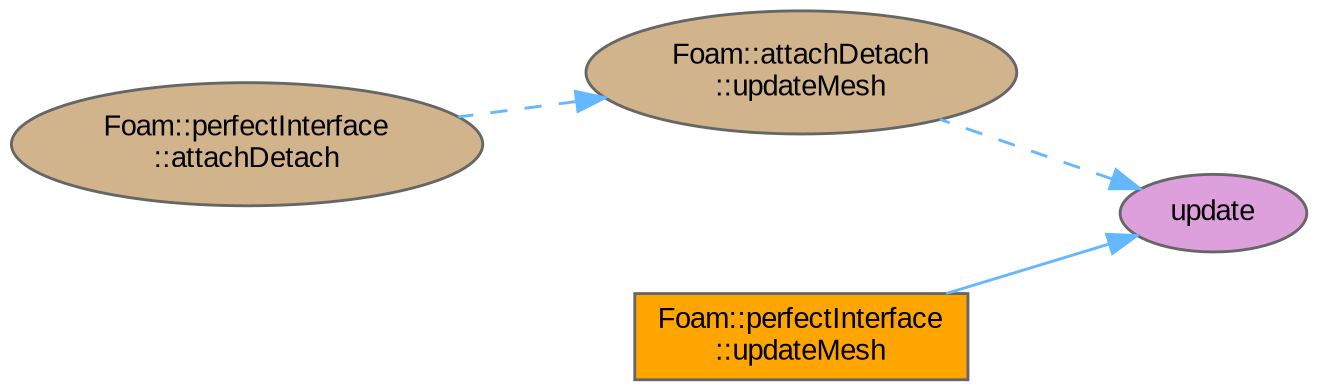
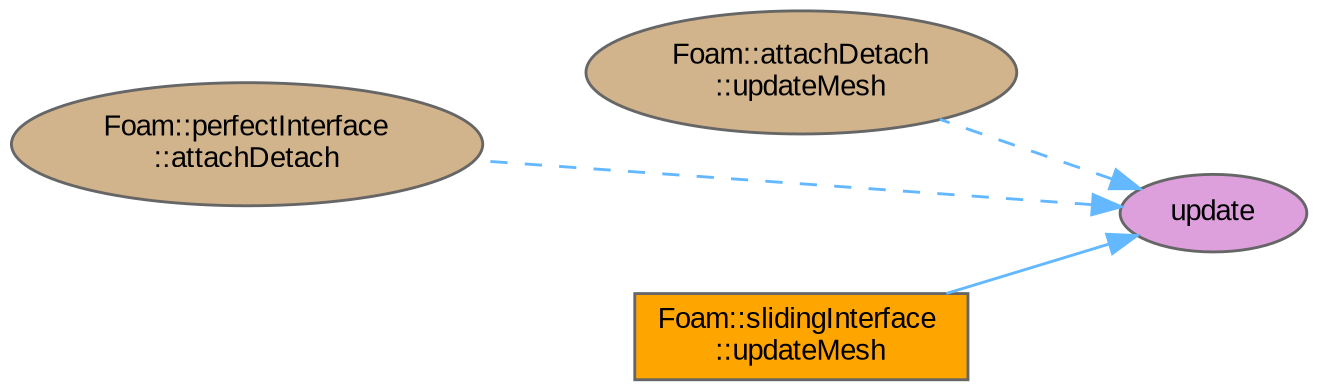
edge "Foam::perfectInterface ::attachDetach" -> "Foam::attachDetach ::updateMesh": now "Foam::perfectInterface ::attachDetach" -> "update"
node "Foam::perfectInterface ::updateMesh": label "Foam::perfectInterface ::updateMesh" -> "Foam::slidingInterface ::updateMesh"
